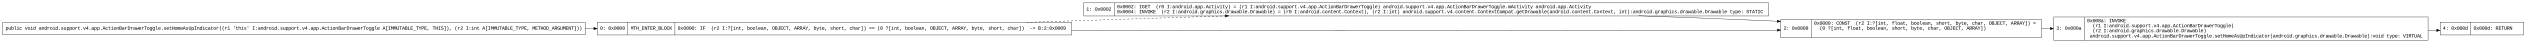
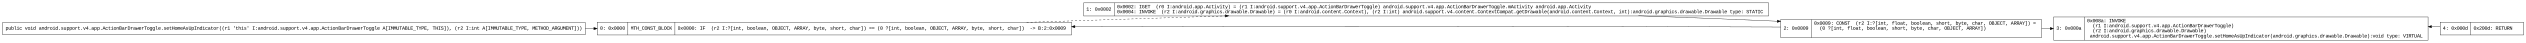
node "0: 0x0000": text "MTH_ENTER_BLOCK" -> "MTH_CONST_BLOCK"
node "4: 0x000d": text "0x000d: RETURN" -> "0x200d: RETURN"
edge "3: 0x000a" -> "4: 0x000d": reversed
edge "0: 0x0000" -> "2: 0x0009": reversed
